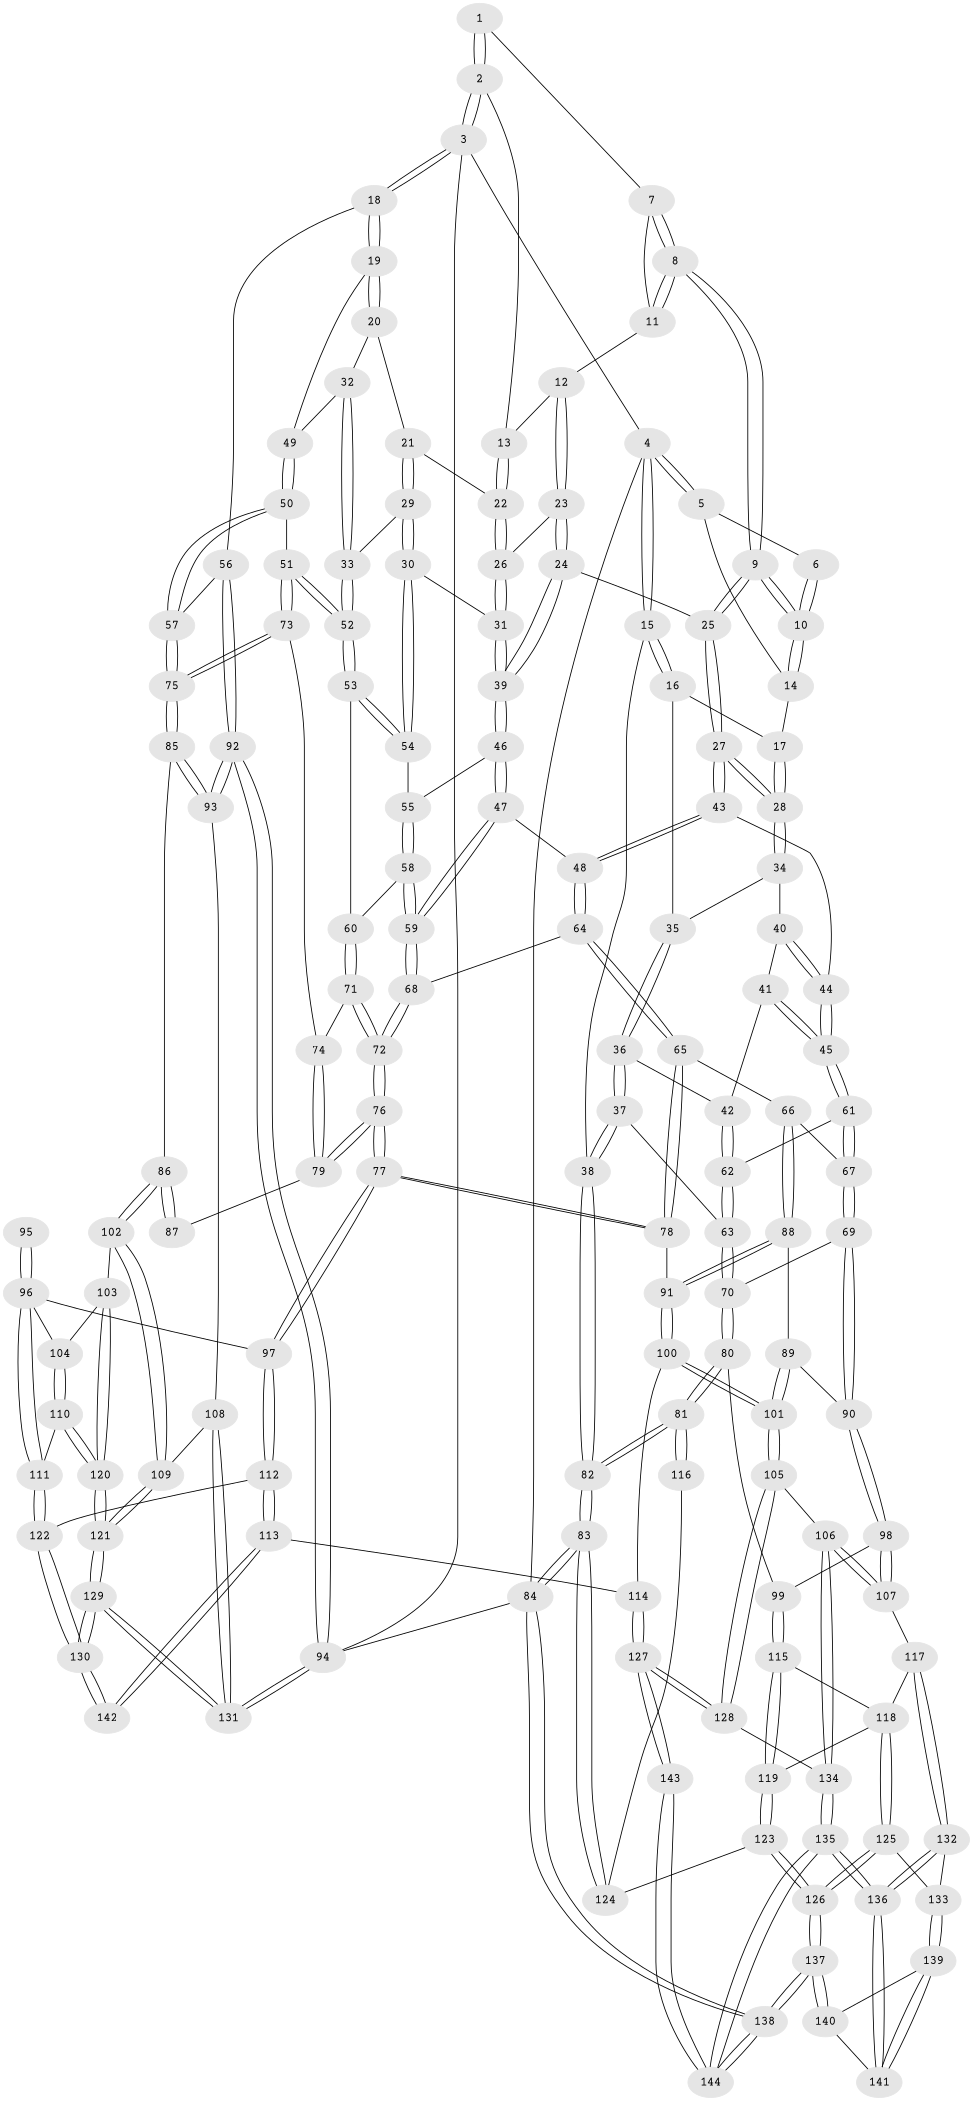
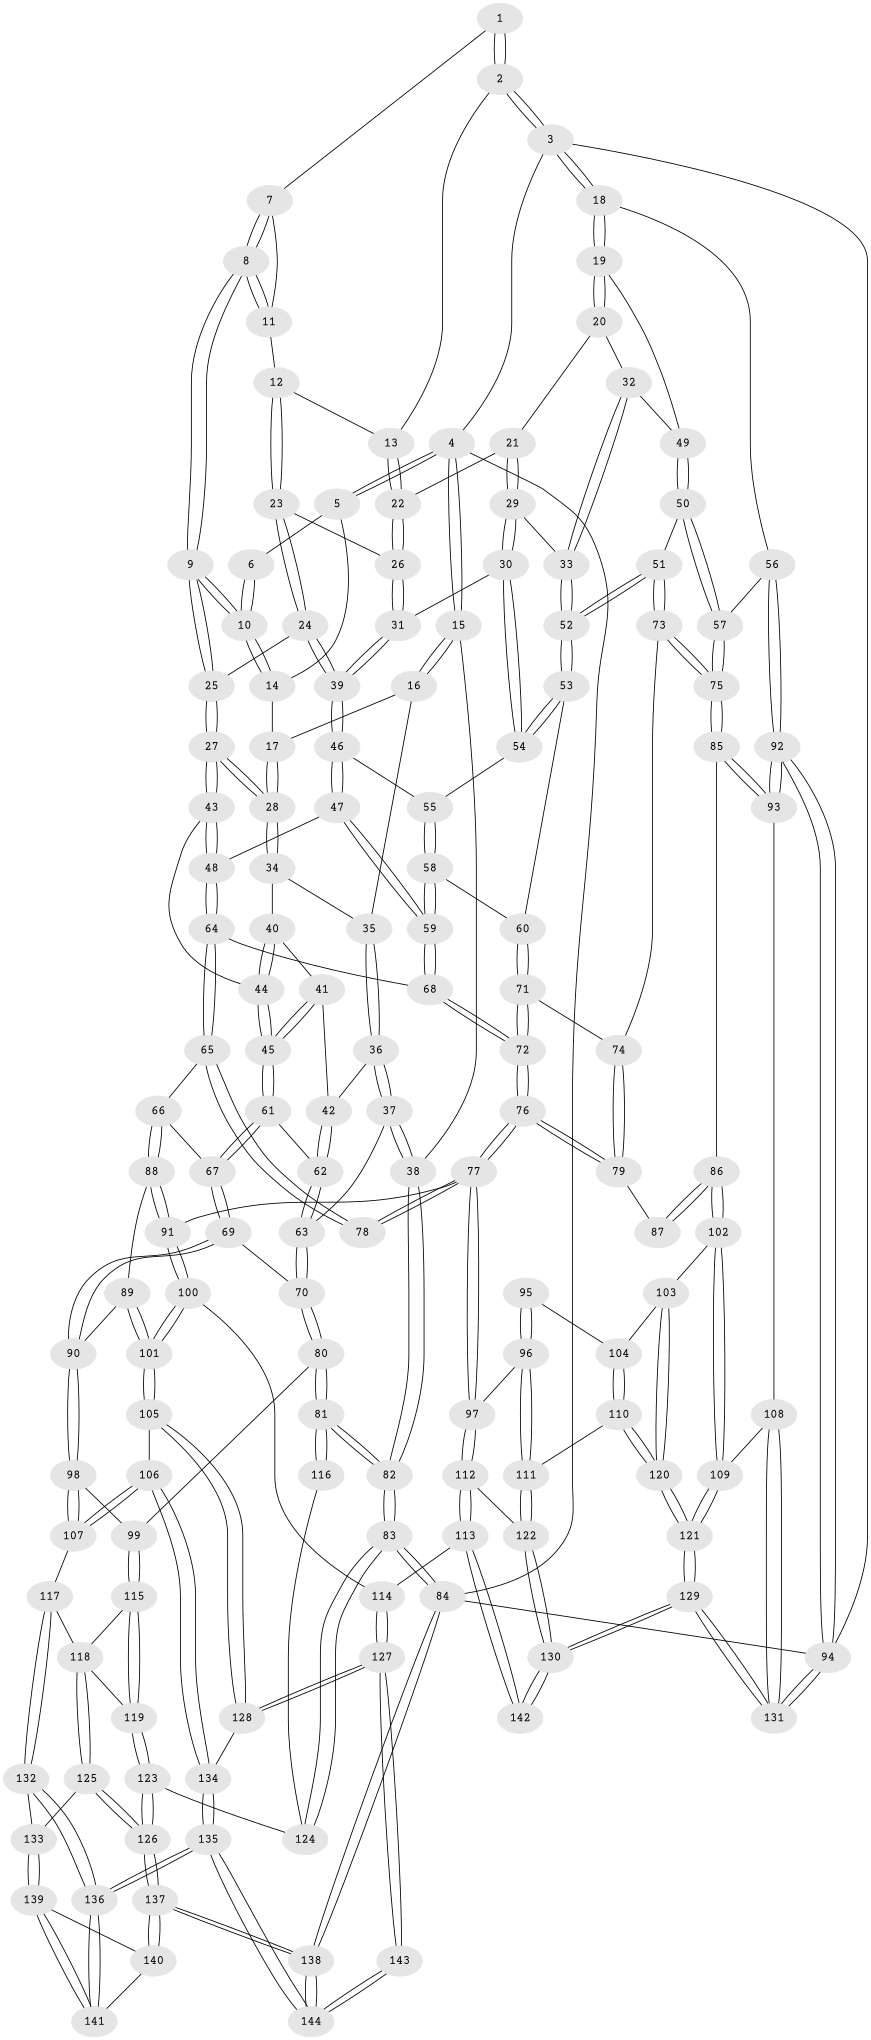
edge "78" -- "91": now "77" -- "91"
edge "96" -- "104": now "95" -- "104"
